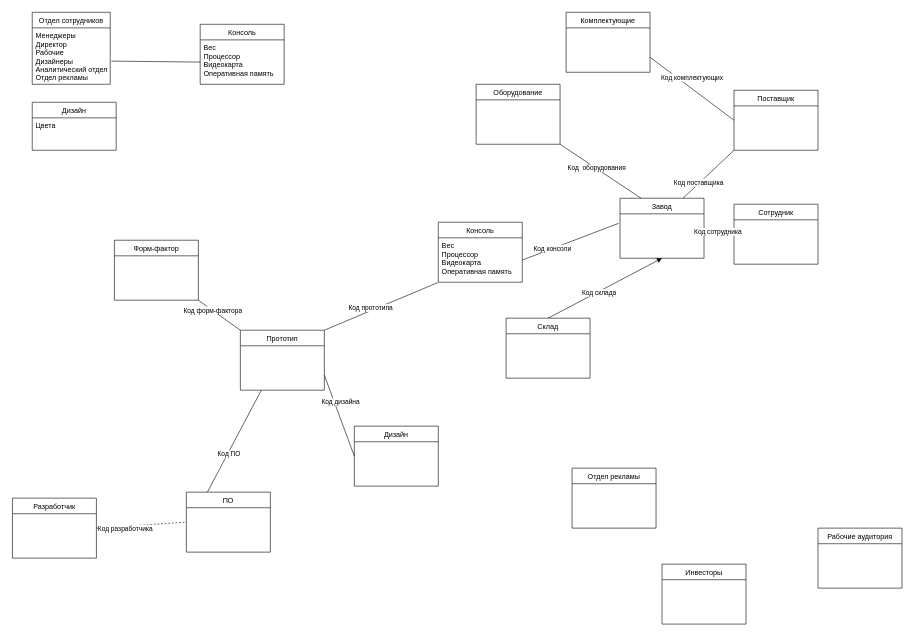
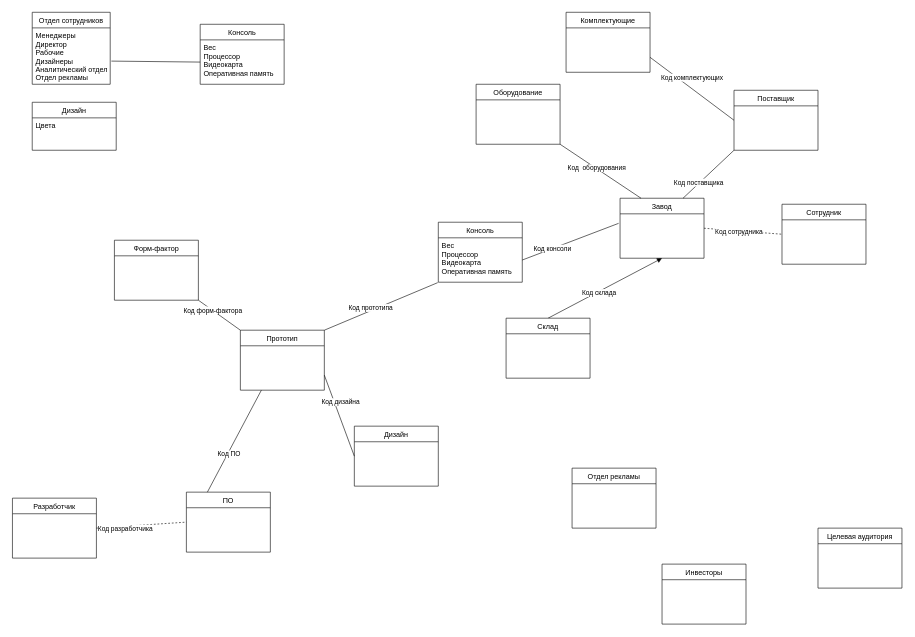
node "Сотрудник": moved (776, 234) -> (824, 234)
node "Рабочие аудитория": label "Рабочие аудитория" -> "Целевая аудитория"
